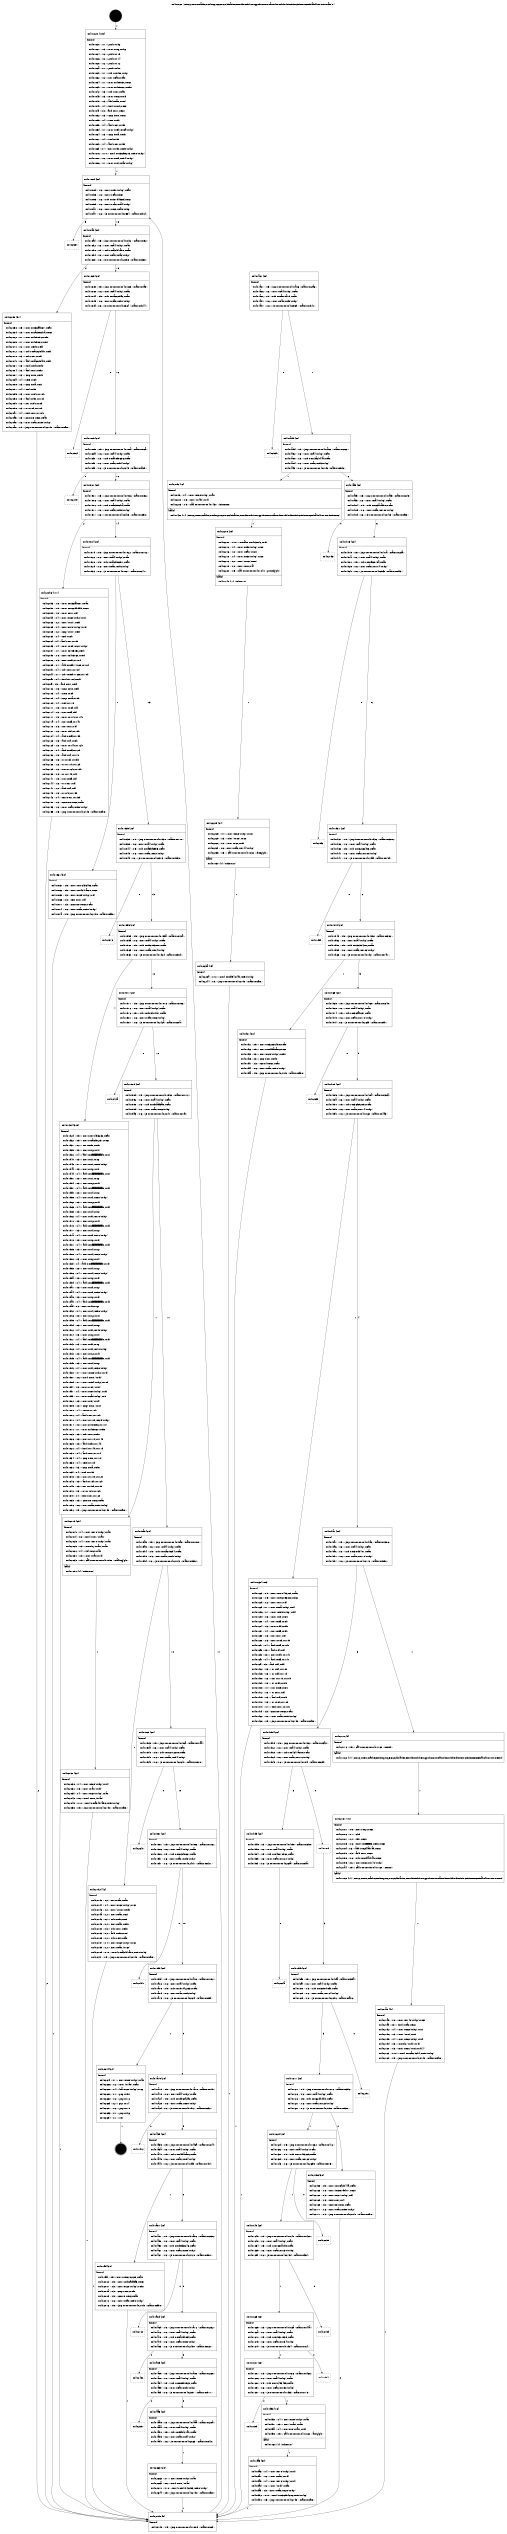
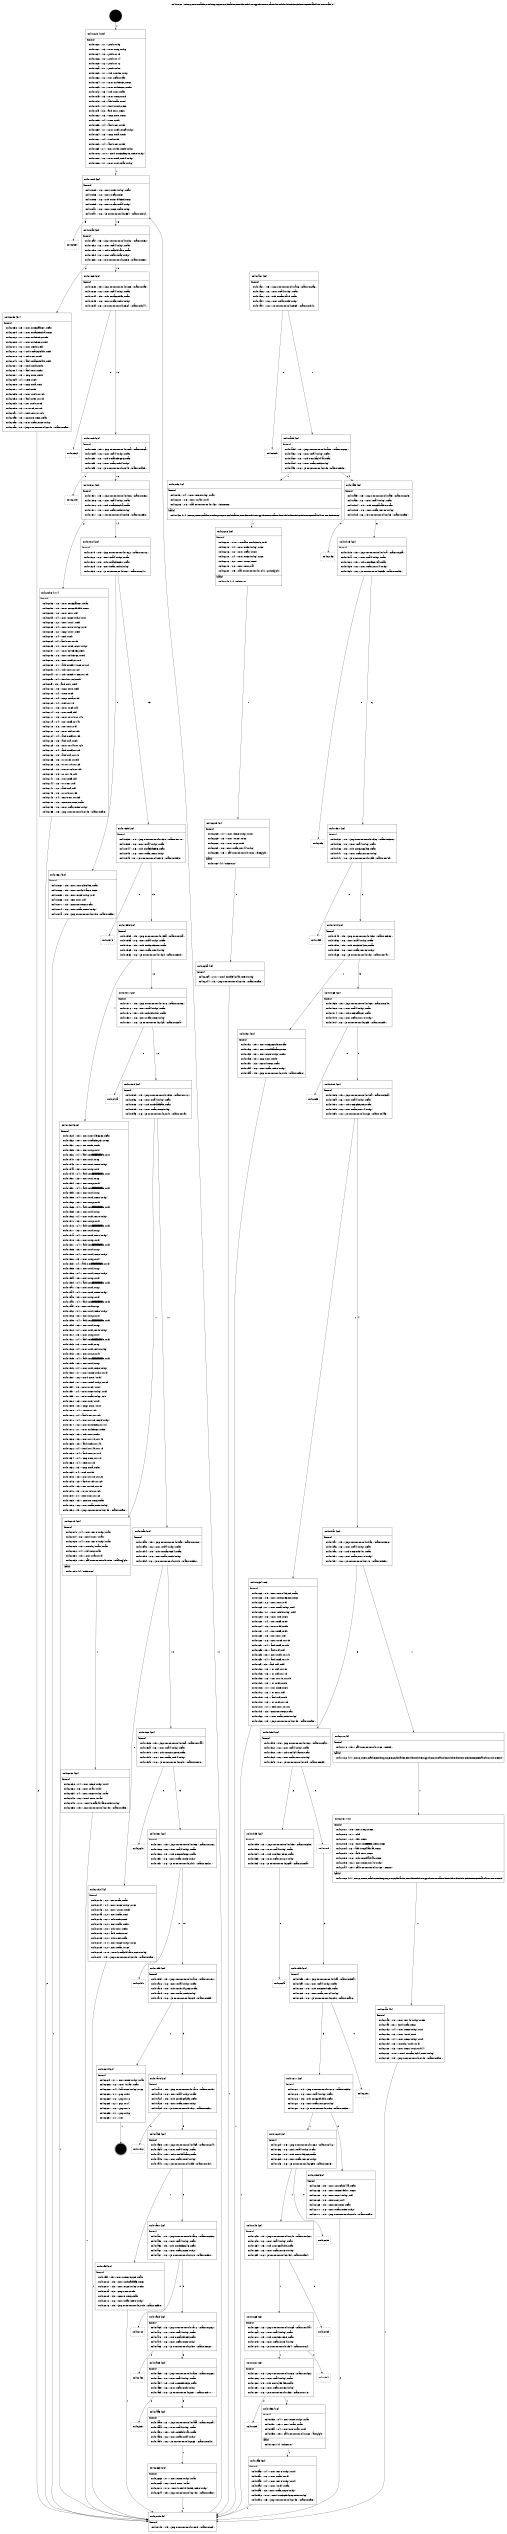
edge "0x401add [28]" -> "0x401af9 [28]": label " 6" -> " 14"
